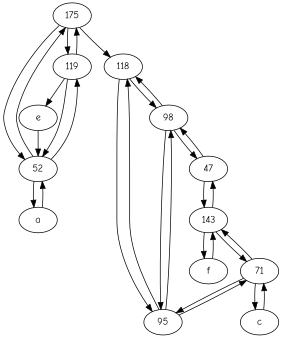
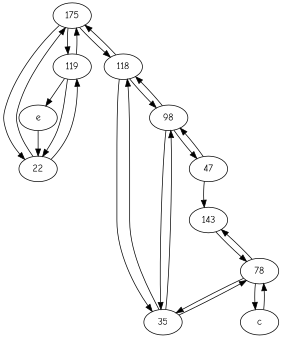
edge "118" -> "175": added
node "52": label "52" -> "22"
edge "143" -> "47": removed
node "a": removed
node "f": removed
node "71": label "71" -> "78"
node "95": label "95" -> "35"
